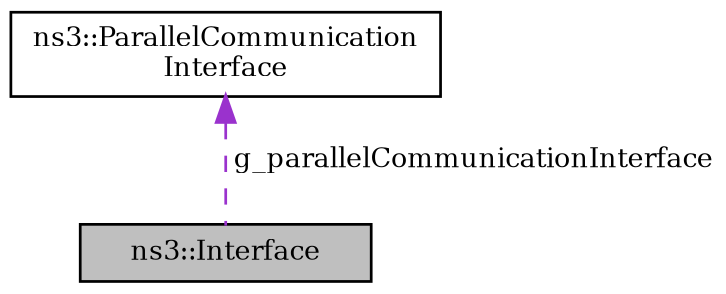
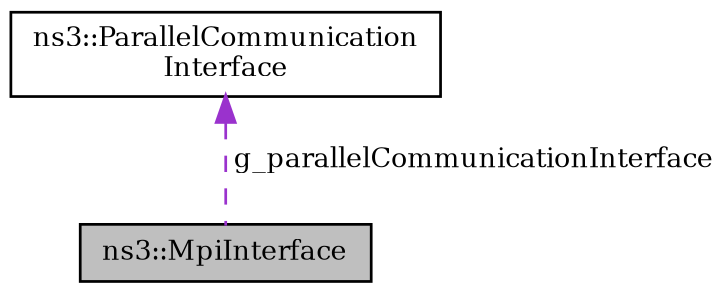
node "ns3::Interface": label "ns3::Interface" -> "ns3::MpiInterface"
